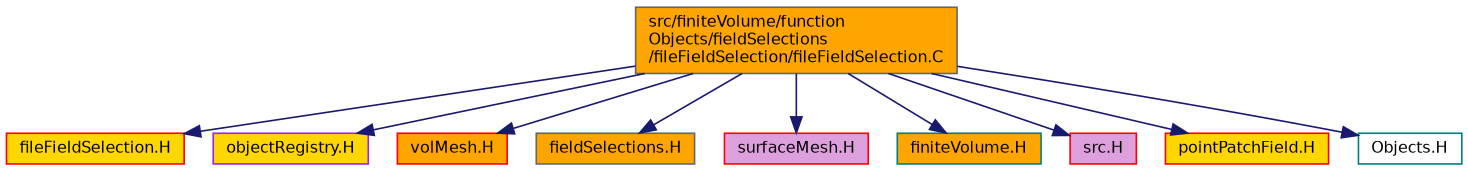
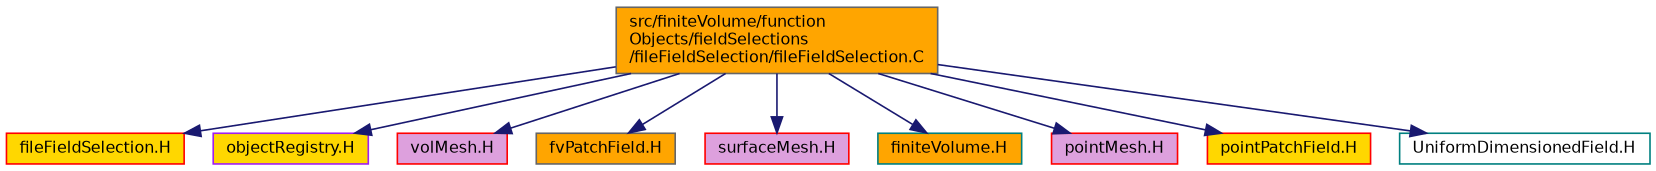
node "volMesh.H": fillcolor orange -> plum
node "fieldSelections.H": label "fieldSelections.H" -> "fvPatchField.H"
node "src.H": label "src.H" -> "pointMesh.H"
node "Objects.H": label "Objects.H" -> "UniformDimensionedField.H"
